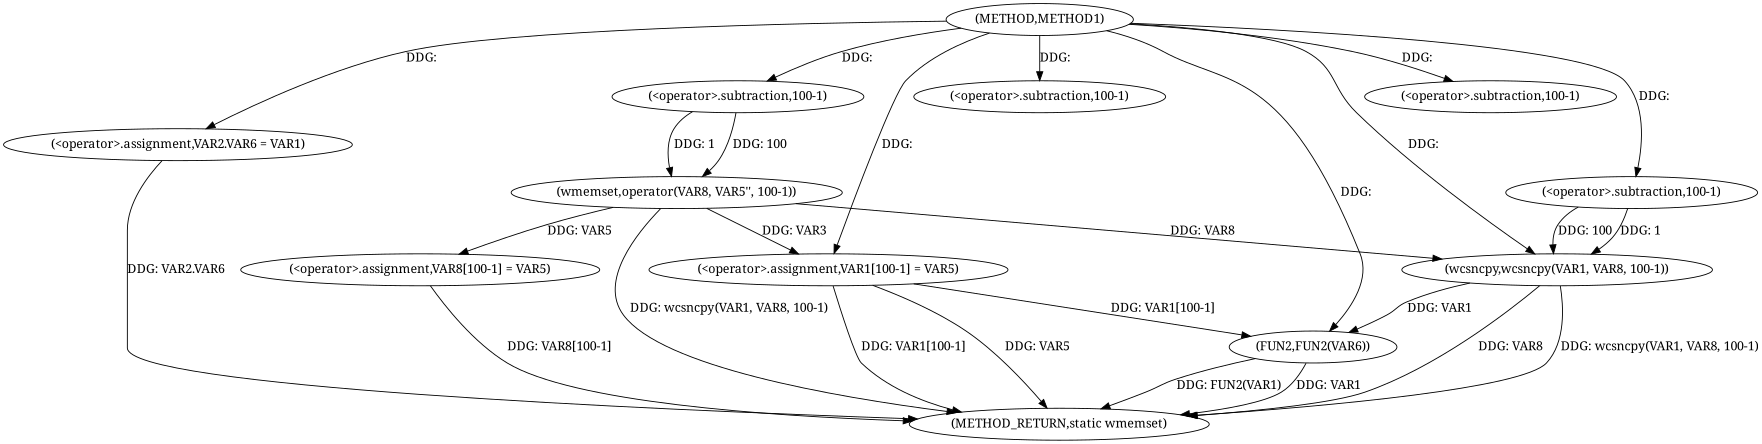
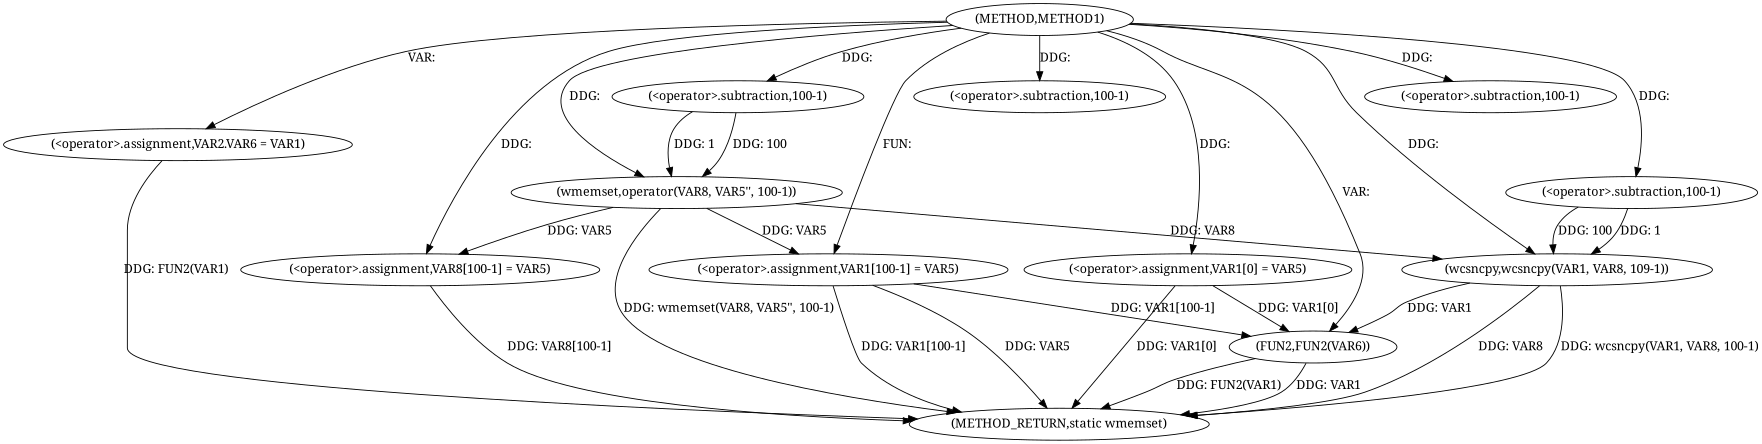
edge "(METHOD,METHOD1)" -> "(<operator>.assignment,VAR8[100-1] = VAR5)": added, label "DDG:"
edge "(METHOD,METHOD1)" -> "(wmemset,operator(VAR8, VAR5'', 100-1))": added, label "DDG:"
edge "(METHOD,METHOD1)" -> "(<operator>.assignment,VAR2.VAR6 = VAR1)": label "DDG: " -> "VAR: "
edge "(METHOD,METHOD1)" -> "(<operator>.assignment,VAR1[100-1] = VAR5)": label "DDG: " -> "FUN: "
edge "(METHOD,METHOD1)" -> "(FUN2,FUN2(VAR6))": label "DDG: " -> "VAR: "
edge "(wmemset,operator(VAR8, VAR5'', 100-1))" -> "(<operator>.assignment,VAR1[100-1] = VAR5)": label "DDG: VAR3" -> "DDG: VAR5"
edge "(<operator>.assignment,VAR2.VAR6 = VAR1)" -> "(METHOD_RETURN,static wmemset)": label "DDG: VAR2.VAR6" -> "DDG: FUN2(VAR1)"
node "(<operator>.assignment,VAR1[0] = VAR5)": added
node "(wcsncpy,wcsncpy(VAR1, VAR8, 100-1))": label "(wcsncpy,wcsncpy(VAR1, VAR8, 100-1))" -> "(wcsncpy,wcsncpy(VAR1, VAR8, 109-1))"
edge "(wmemset,operator(VAR8, VAR5'', 100-1))" -> "(METHOD_RETURN,static wmemset)": label "DDG: wcsncpy(VAR1, VAR8, 100-1)" -> "DDG: wmemset(VAR8, VAR5'', 100-1)"
